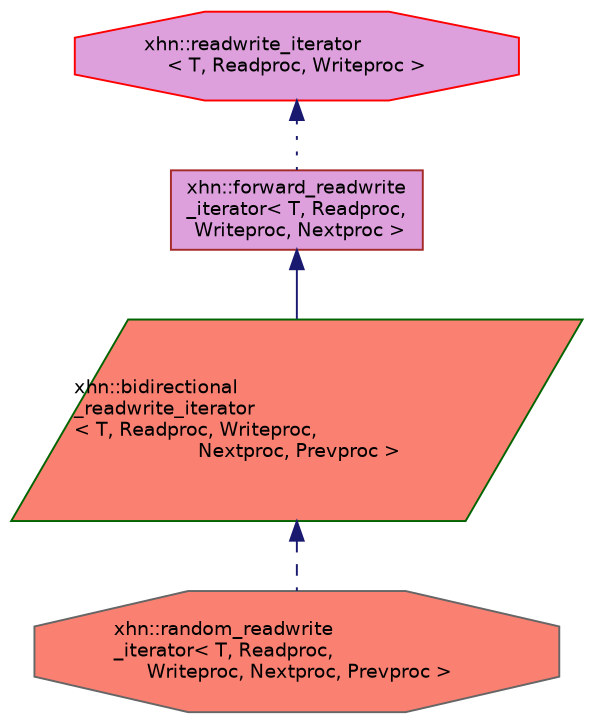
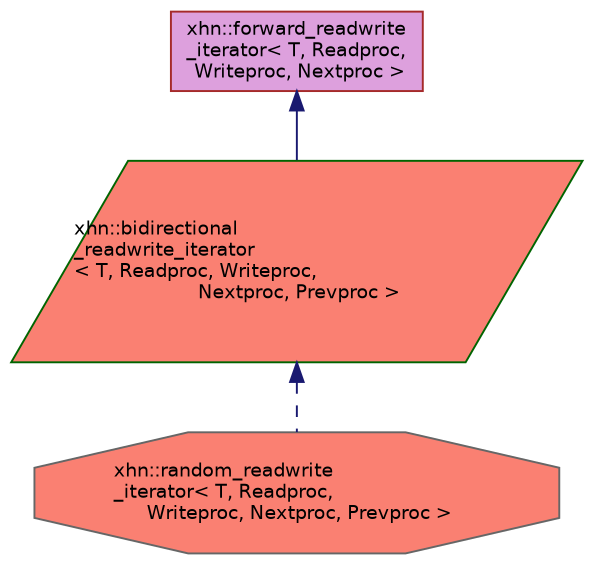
node "xhn::readwrite_iterator < T, Readproc, Writeproc >": removed
